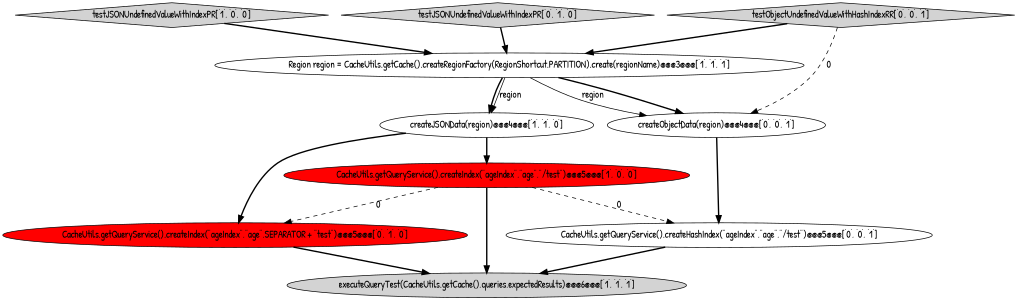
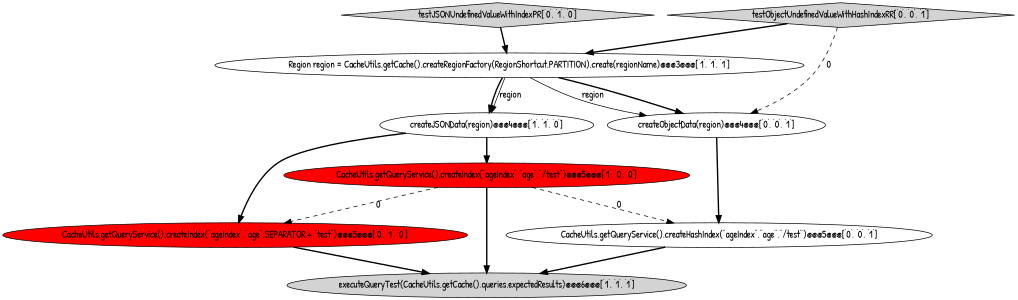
node "testJSONUndefinedValueWithIndexPR['1', '0', '0']": removed
